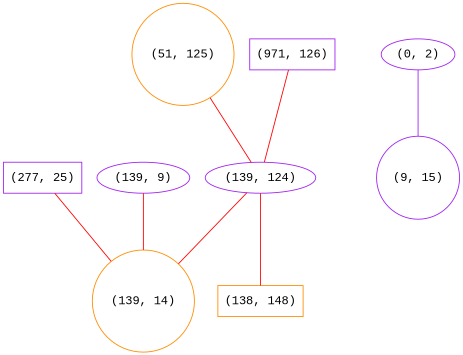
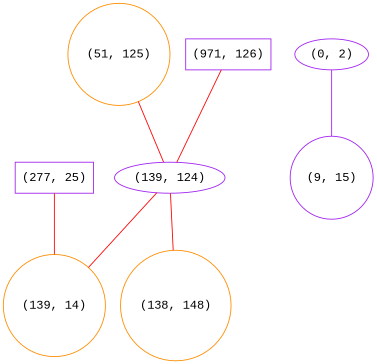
node "(139, 9)": removed
node "(138, 148)": shape box -> circle
